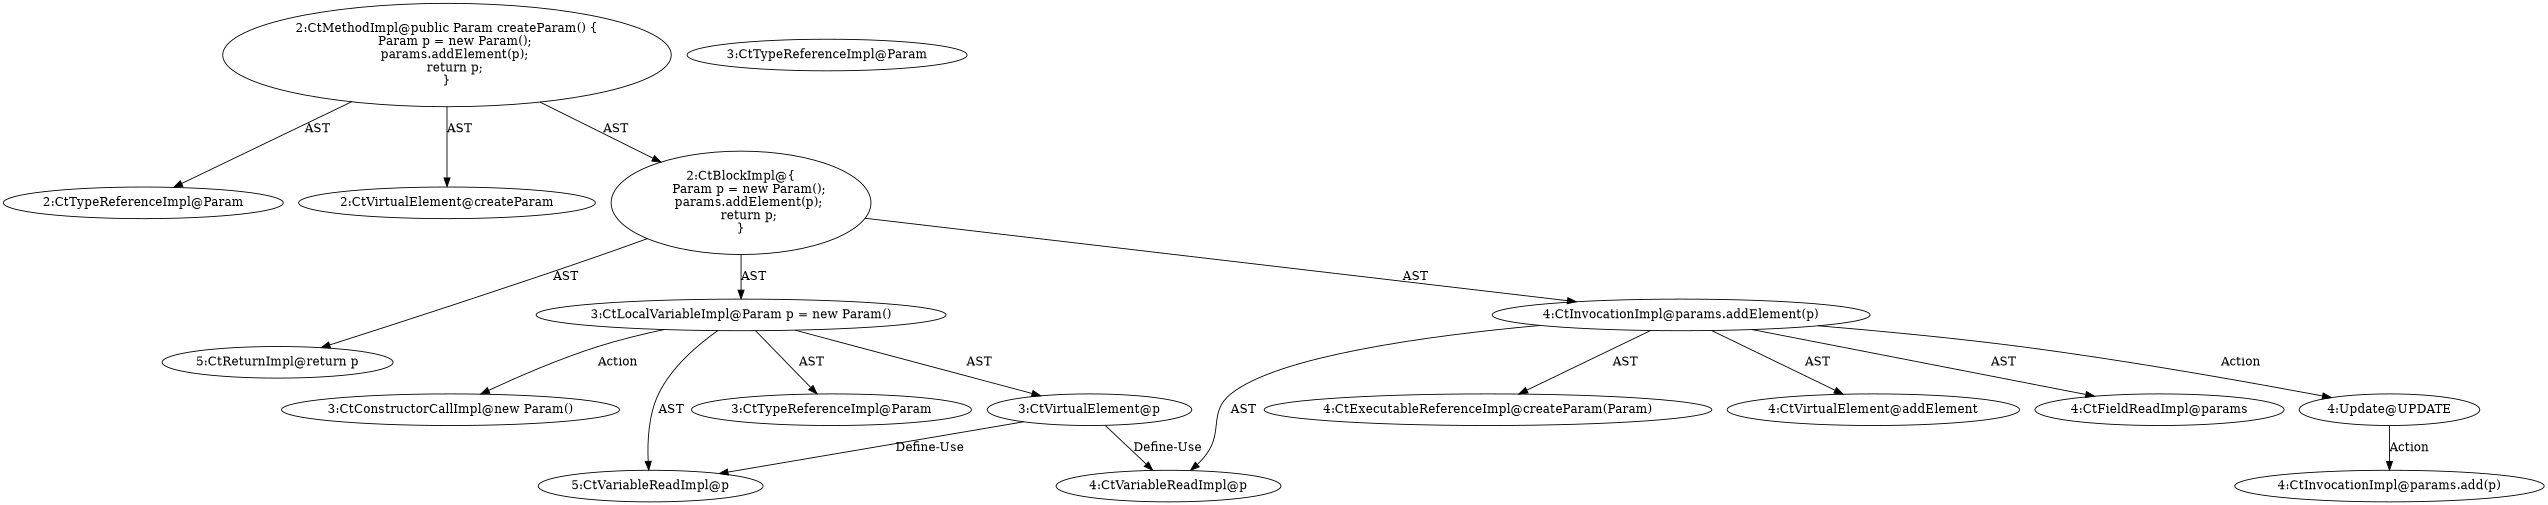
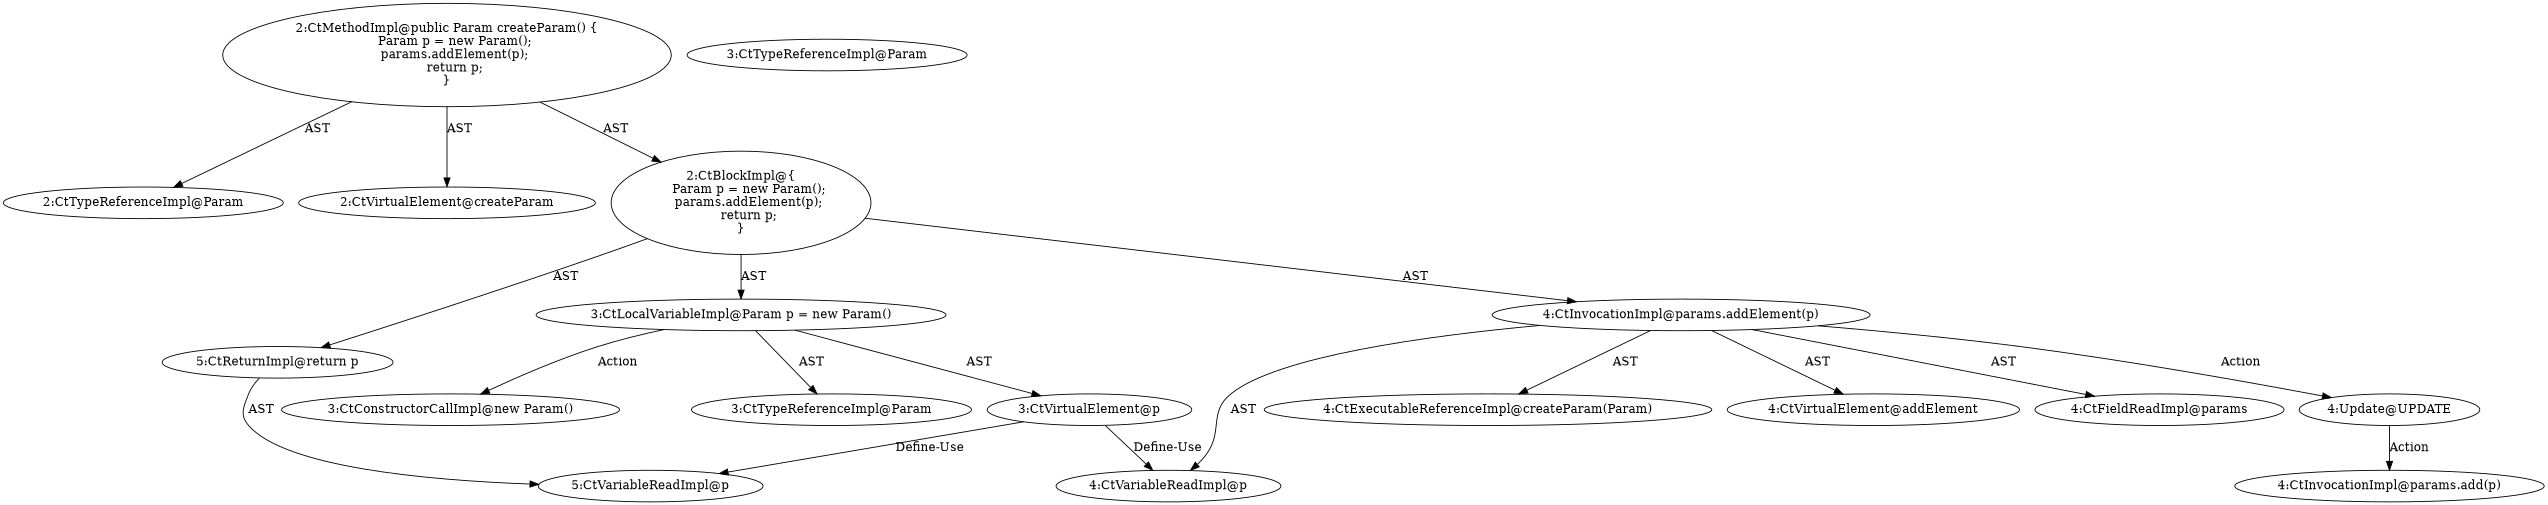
edge "3:CtLocalVariableImpl@Param p = new Param()" -> "5:CtVariableReadImpl@p": now "5:CtReturnImpl@return p" -> "5:CtVariableReadImpl@p"
